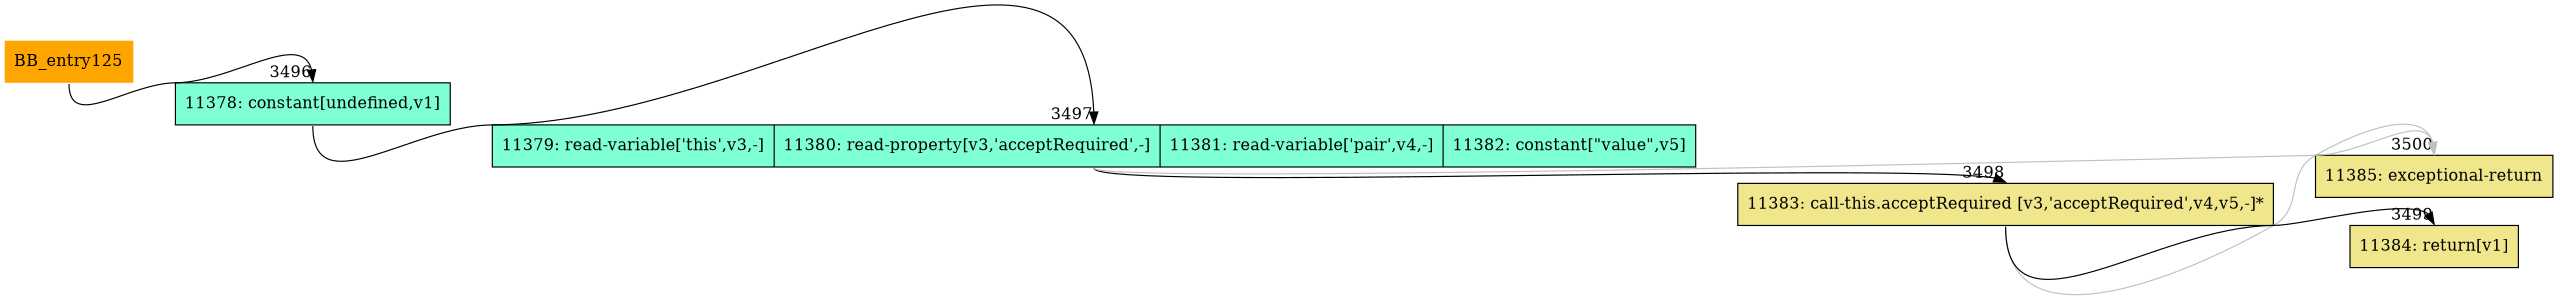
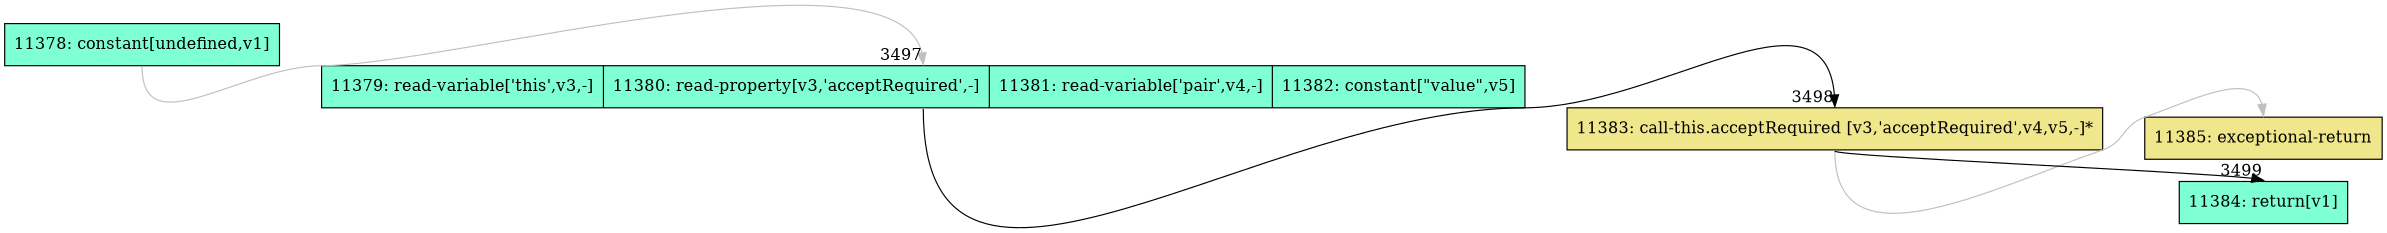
node "BB_entry125": removed
edge "11378: constant[undefined,v1]" -> "11379: read-variable['this',v3,-]": color black -> gray
edge "11379: read-variable['this',v3,-]" -> "11385: exceptional-return": removed
node "11384: return[v1]": fillcolor khaki -> aquamarine
